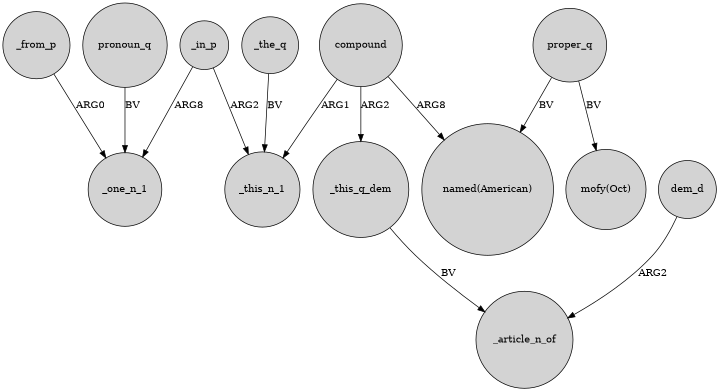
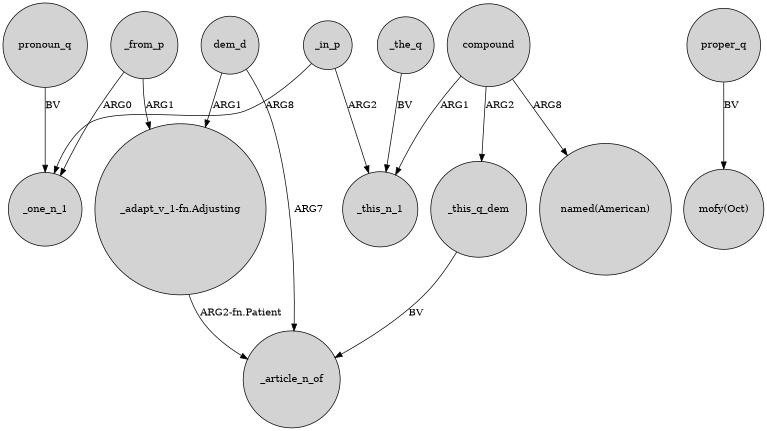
edge "proper_q" -> "named(American)": removed, label "BV"
node "_adapt_v_1-fn.Adjusting": added
edge "dem_d" -> "_article_n_of": label "ARG2" -> "ARG7"
